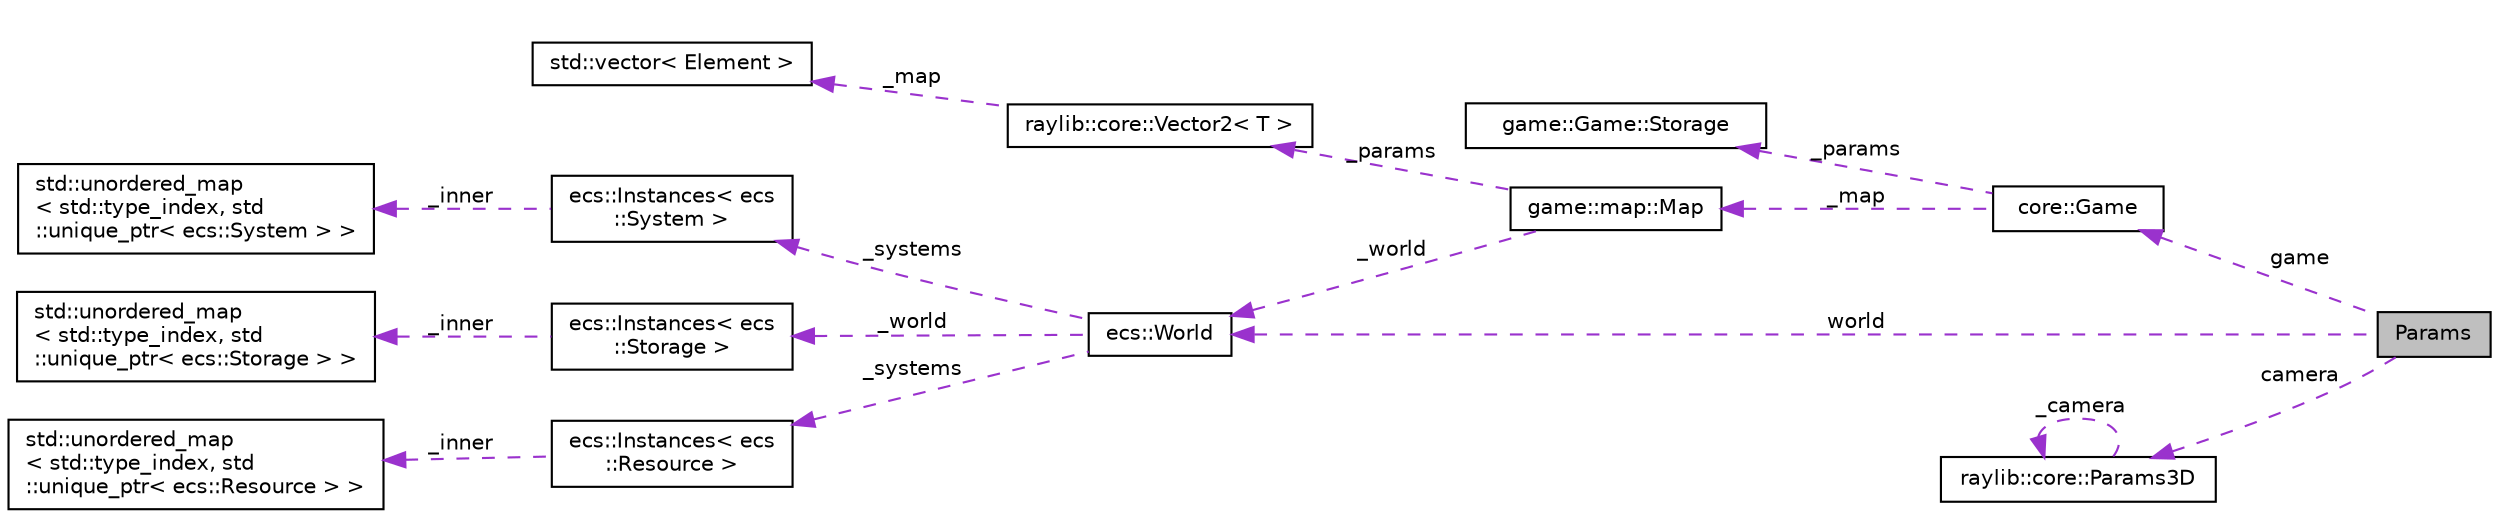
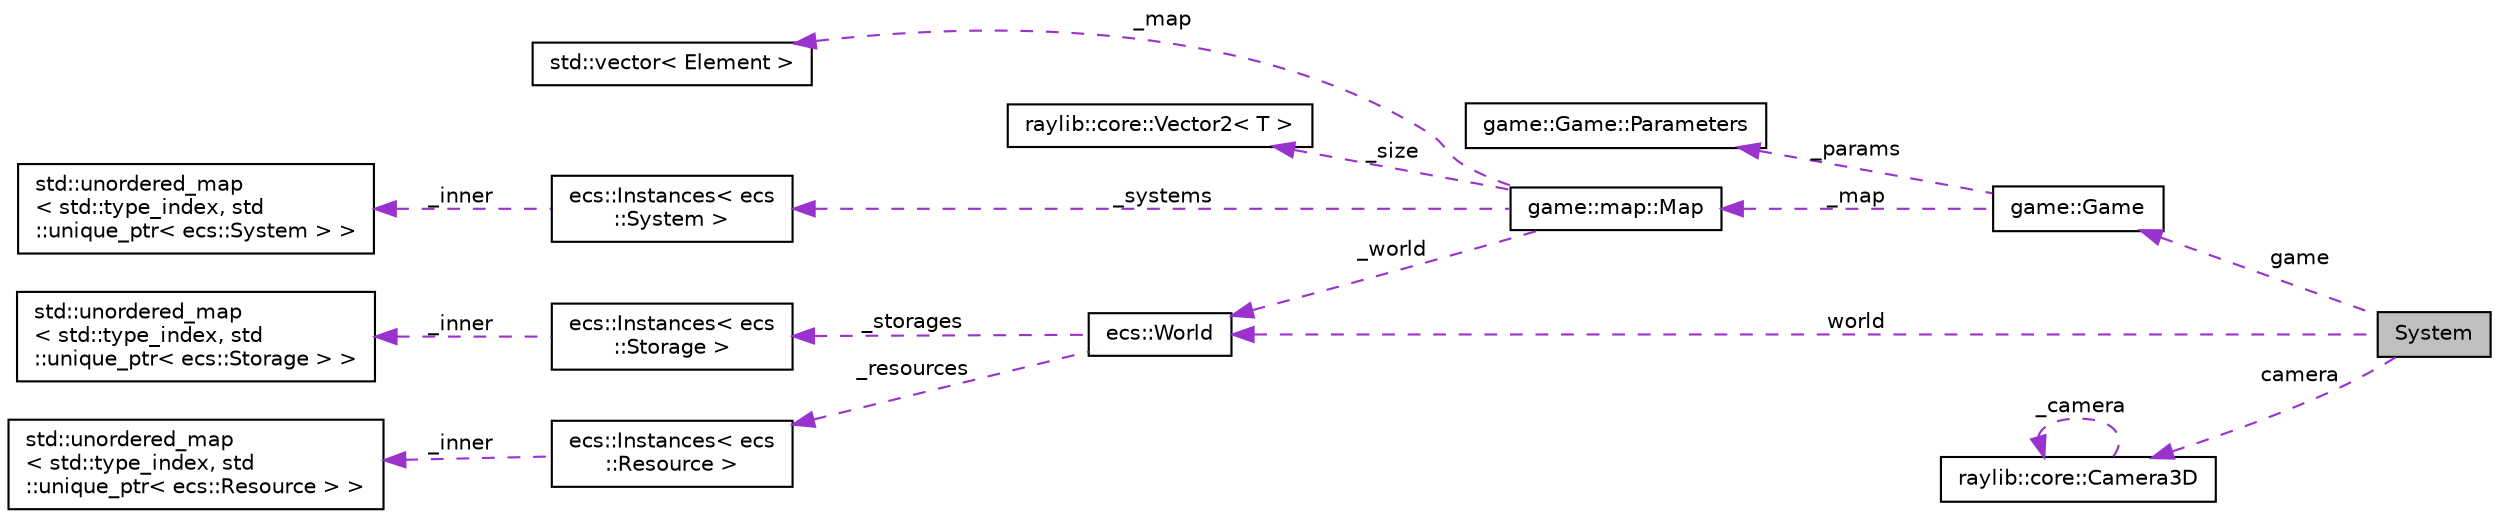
edge "raylib::core::Vector2< T >" -> "std::vector< Element >": now "game::map::Map" -> "std::vector< Element >"
node "game::Game::Storage": label "game::Game::Storage" -> "game::Game::Parameters"
edge "game::map::Map" -> "raylib::core::Vector2< T >": label " _params" -> " _size"
node "core::Game": label "core::Game" -> "game::Game"
edge "ecs::World" -> "ecs::Instances< ecs ::System >": now "game::map::Map" -> "ecs::Instances< ecs ::System >"
edge "ecs::World" -> "ecs::Instances< ecs ::Storage >": label " _world" -> " _storages"
node "Params": label "Params" -> "System"
edge "ecs::World" -> "ecs::Instances< ecs ::Resource >": label " _systems" -> " _resources"
node "raylib::core::Params3D": label "raylib::core::Params3D" -> "raylib::core::Camera3D"
